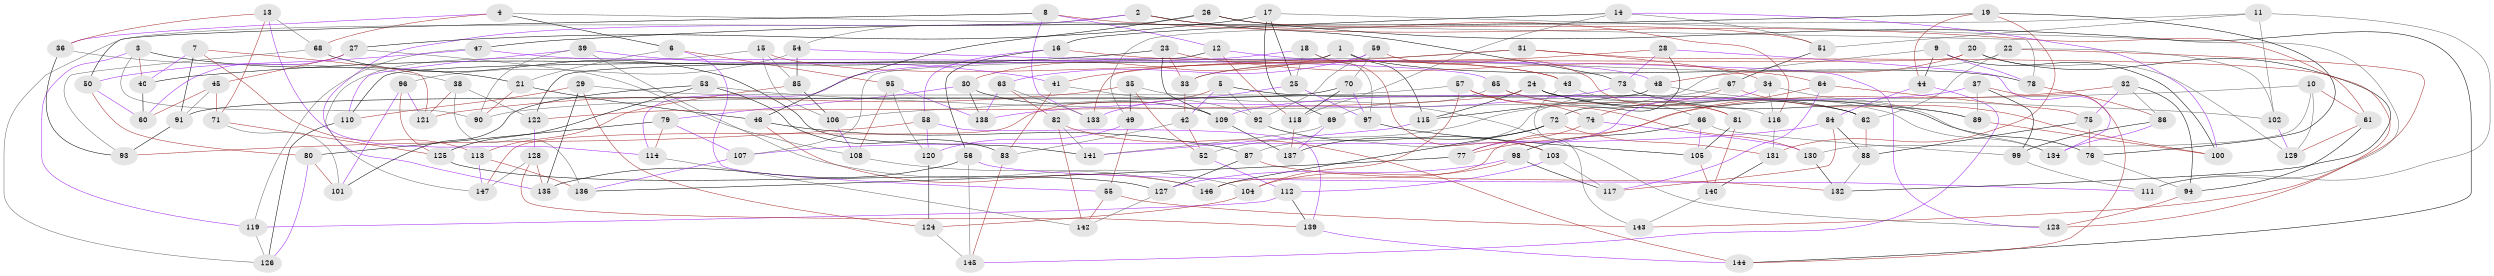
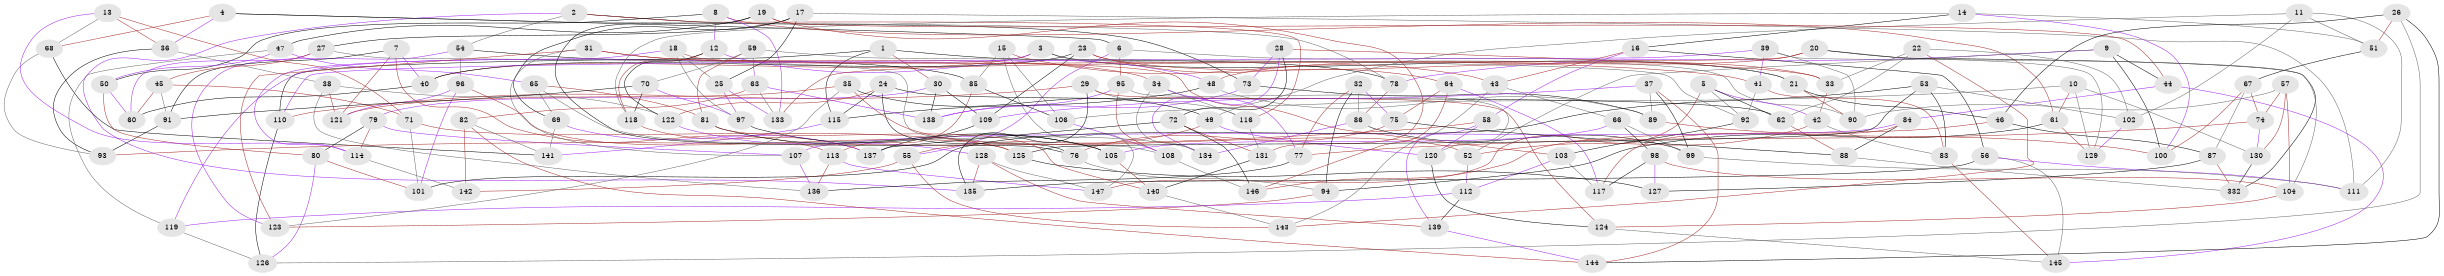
node "132": label "132" -> "332"
edge "127" -- "142": removed
